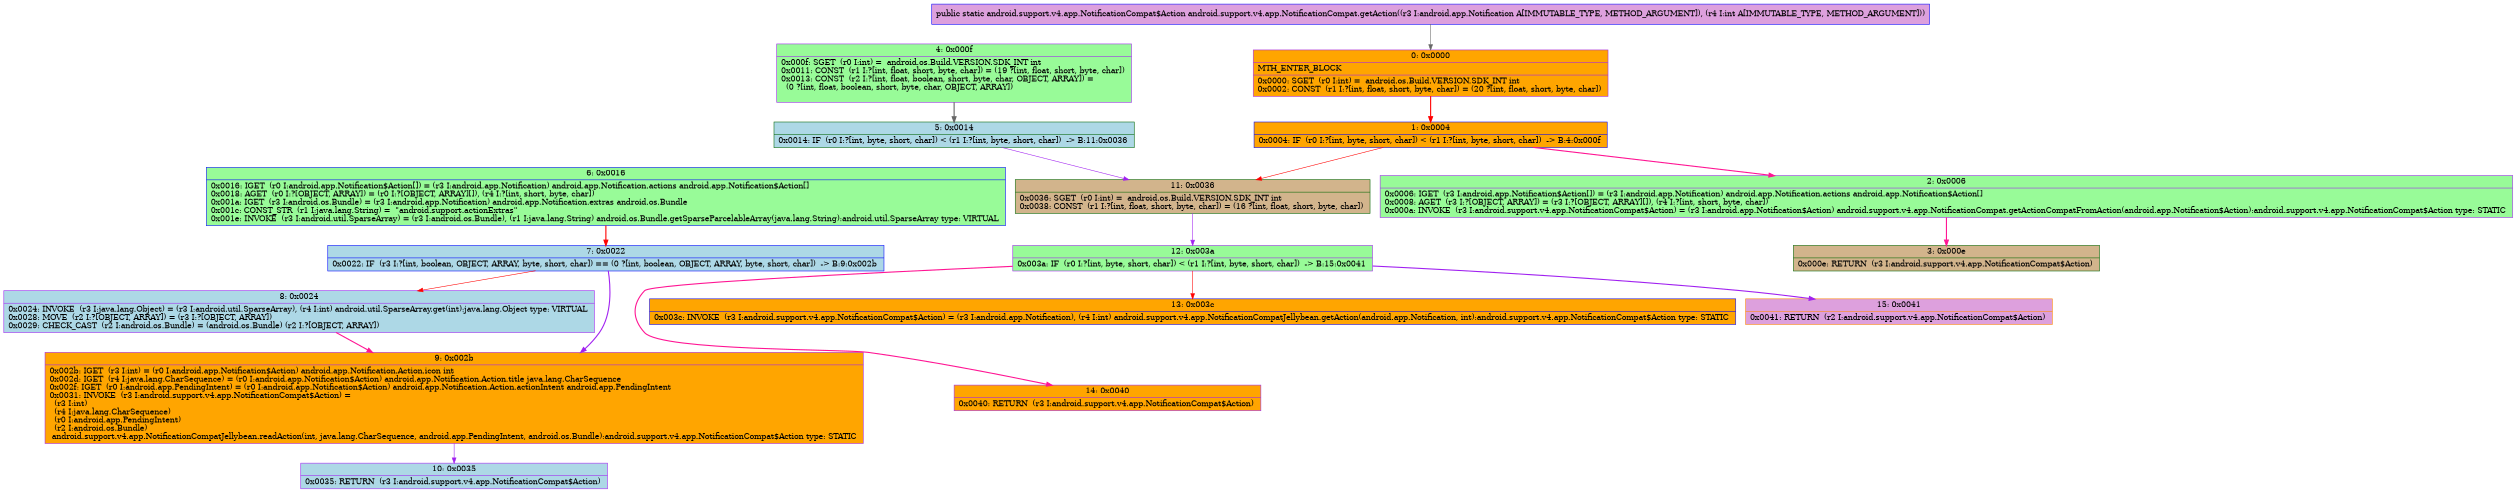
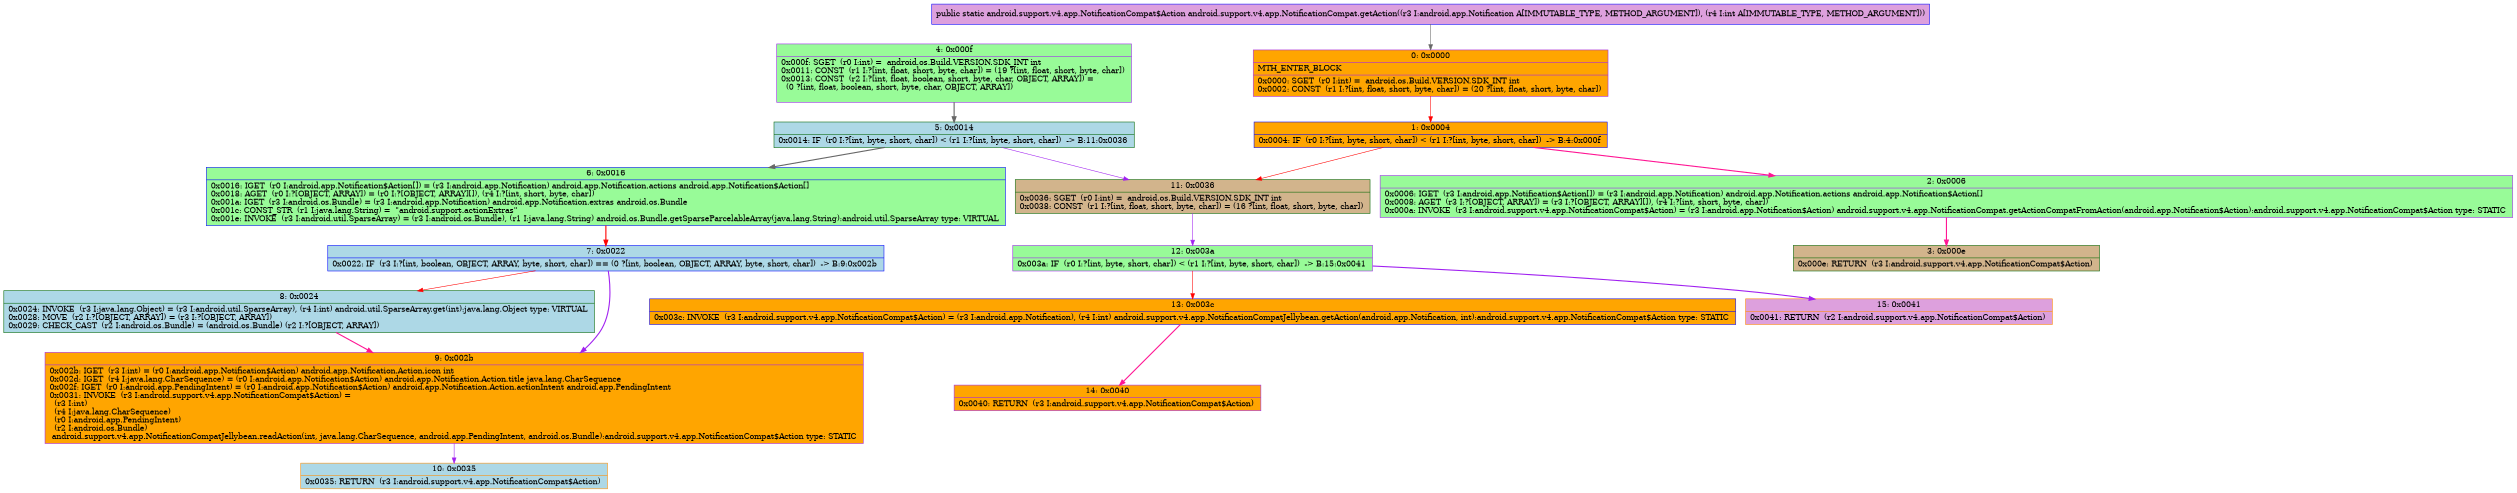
edge "0: 0x0000" -> "1: 0x0004": style bold -> solid
edge "5: 0x0014" -> "6: 0x0016": added
node "8: 0x0024": color purple -> darkgreen
edge "12: 0x003a" -> "14: 0x0040": now "13: 0x003c" -> "14: 0x0040"
node "10: 0x0035": color purple -> darkorange
